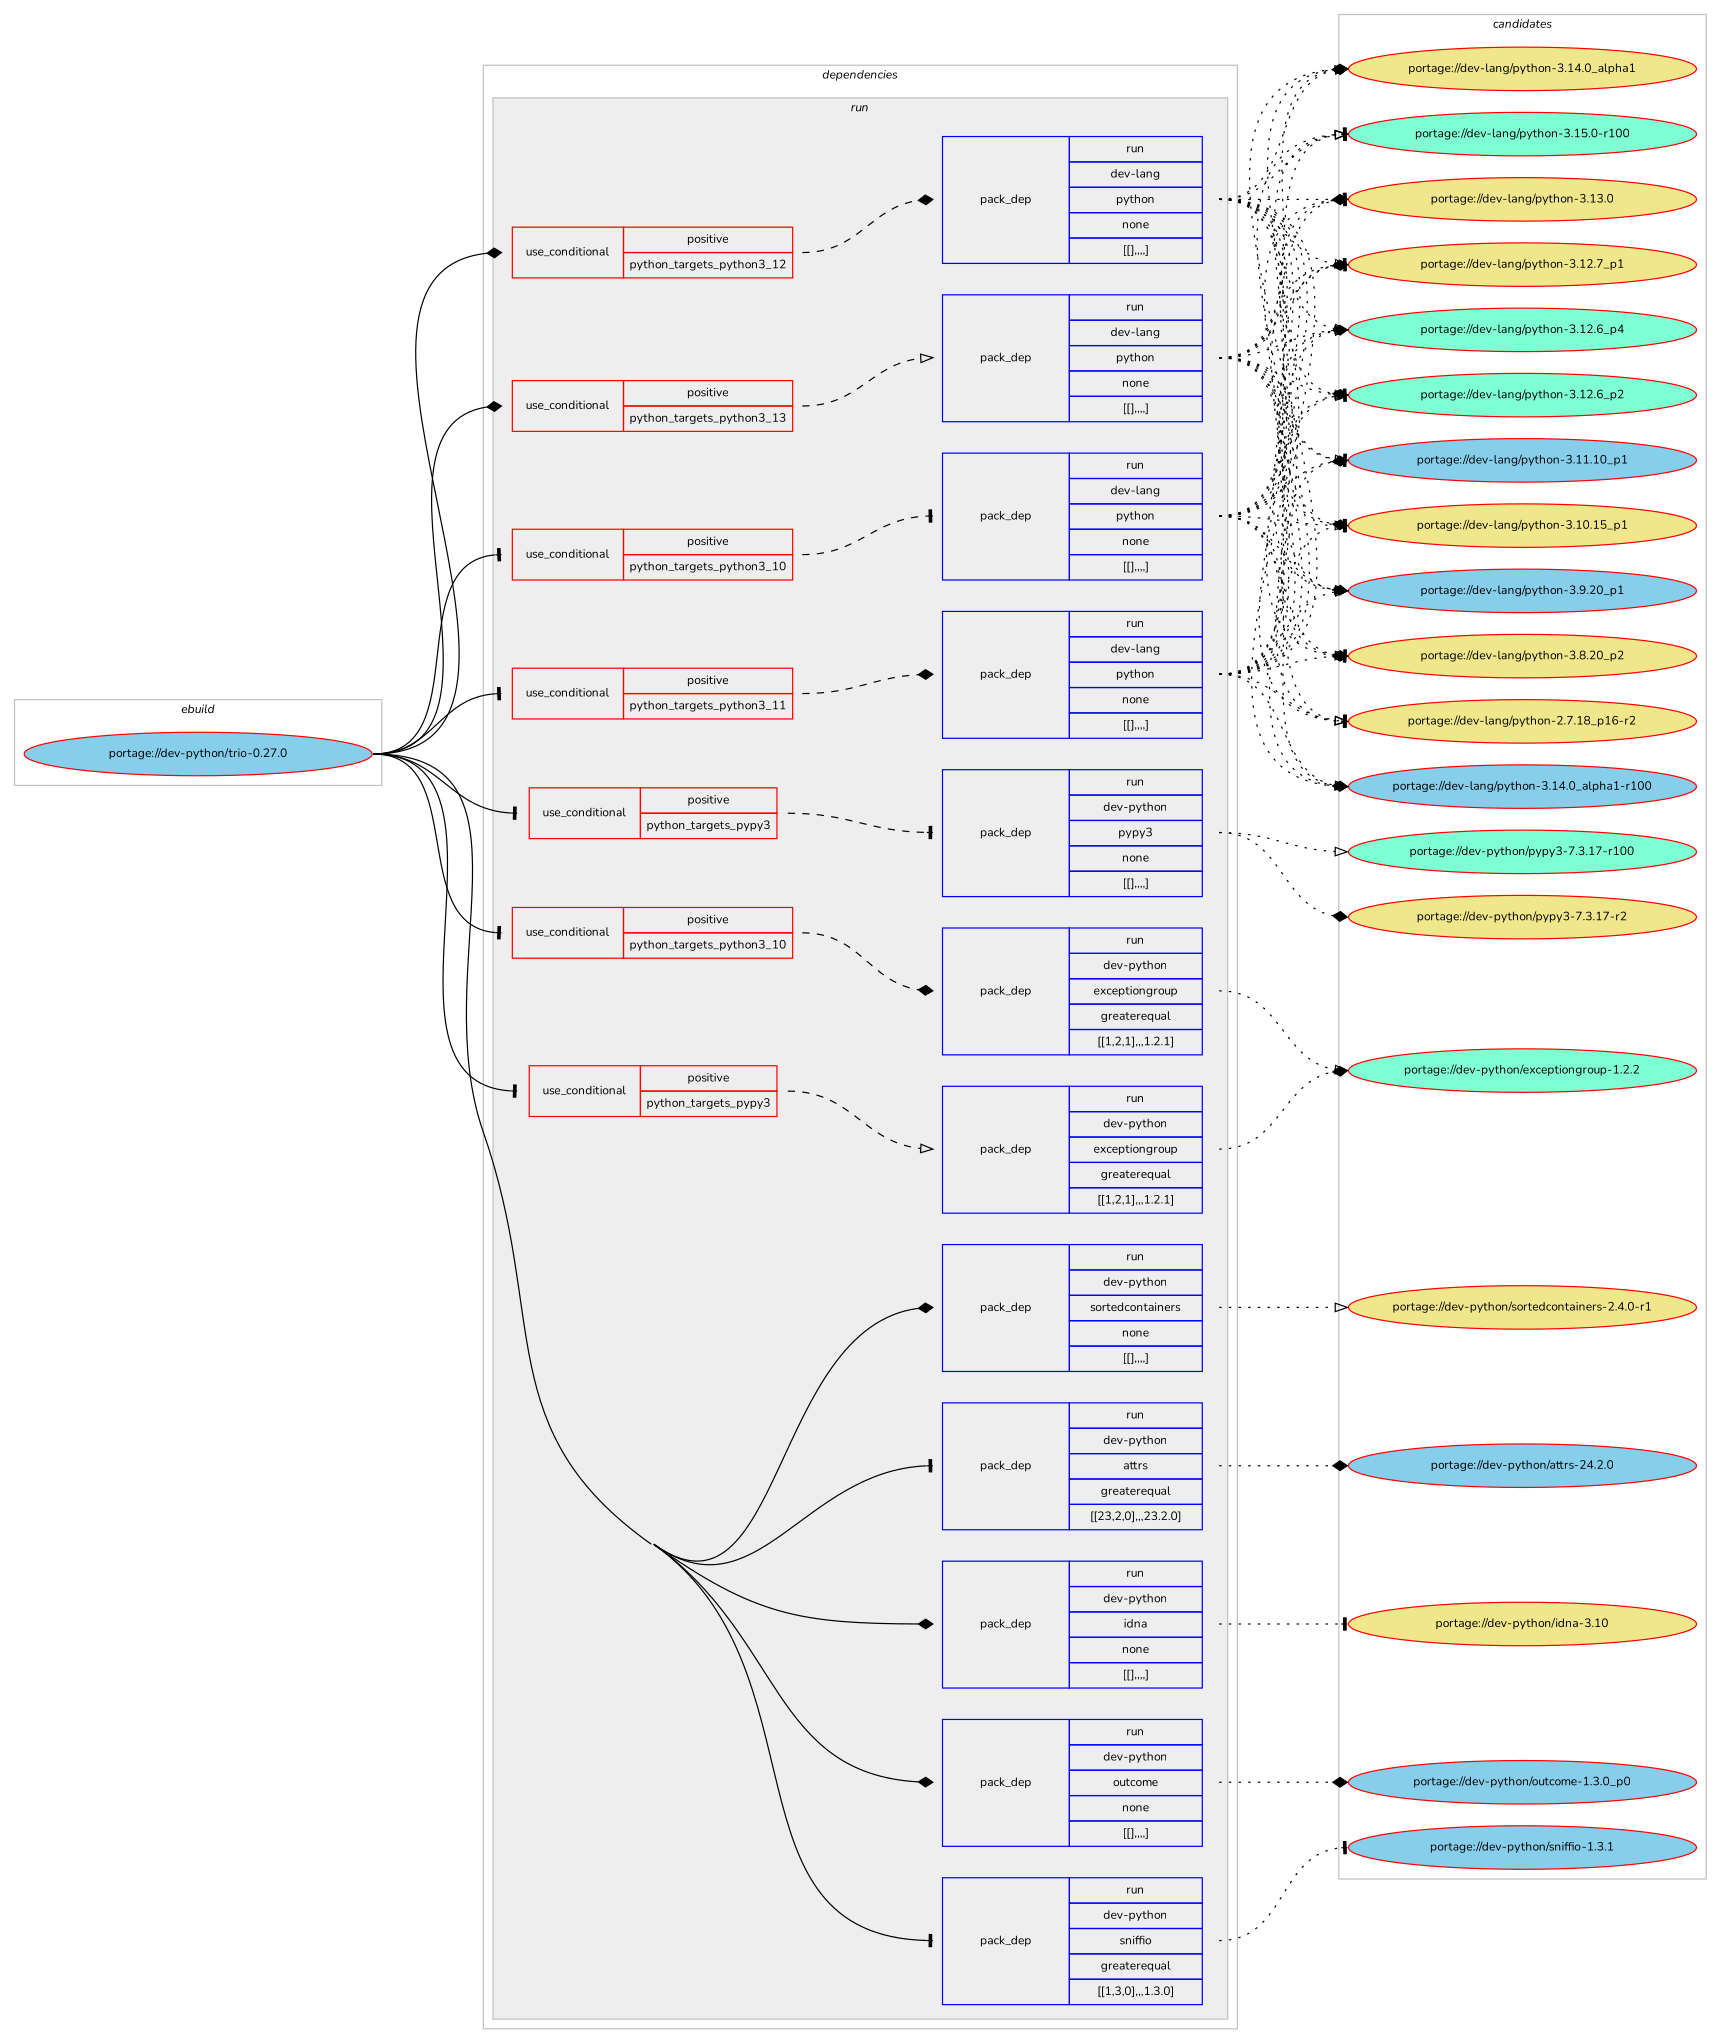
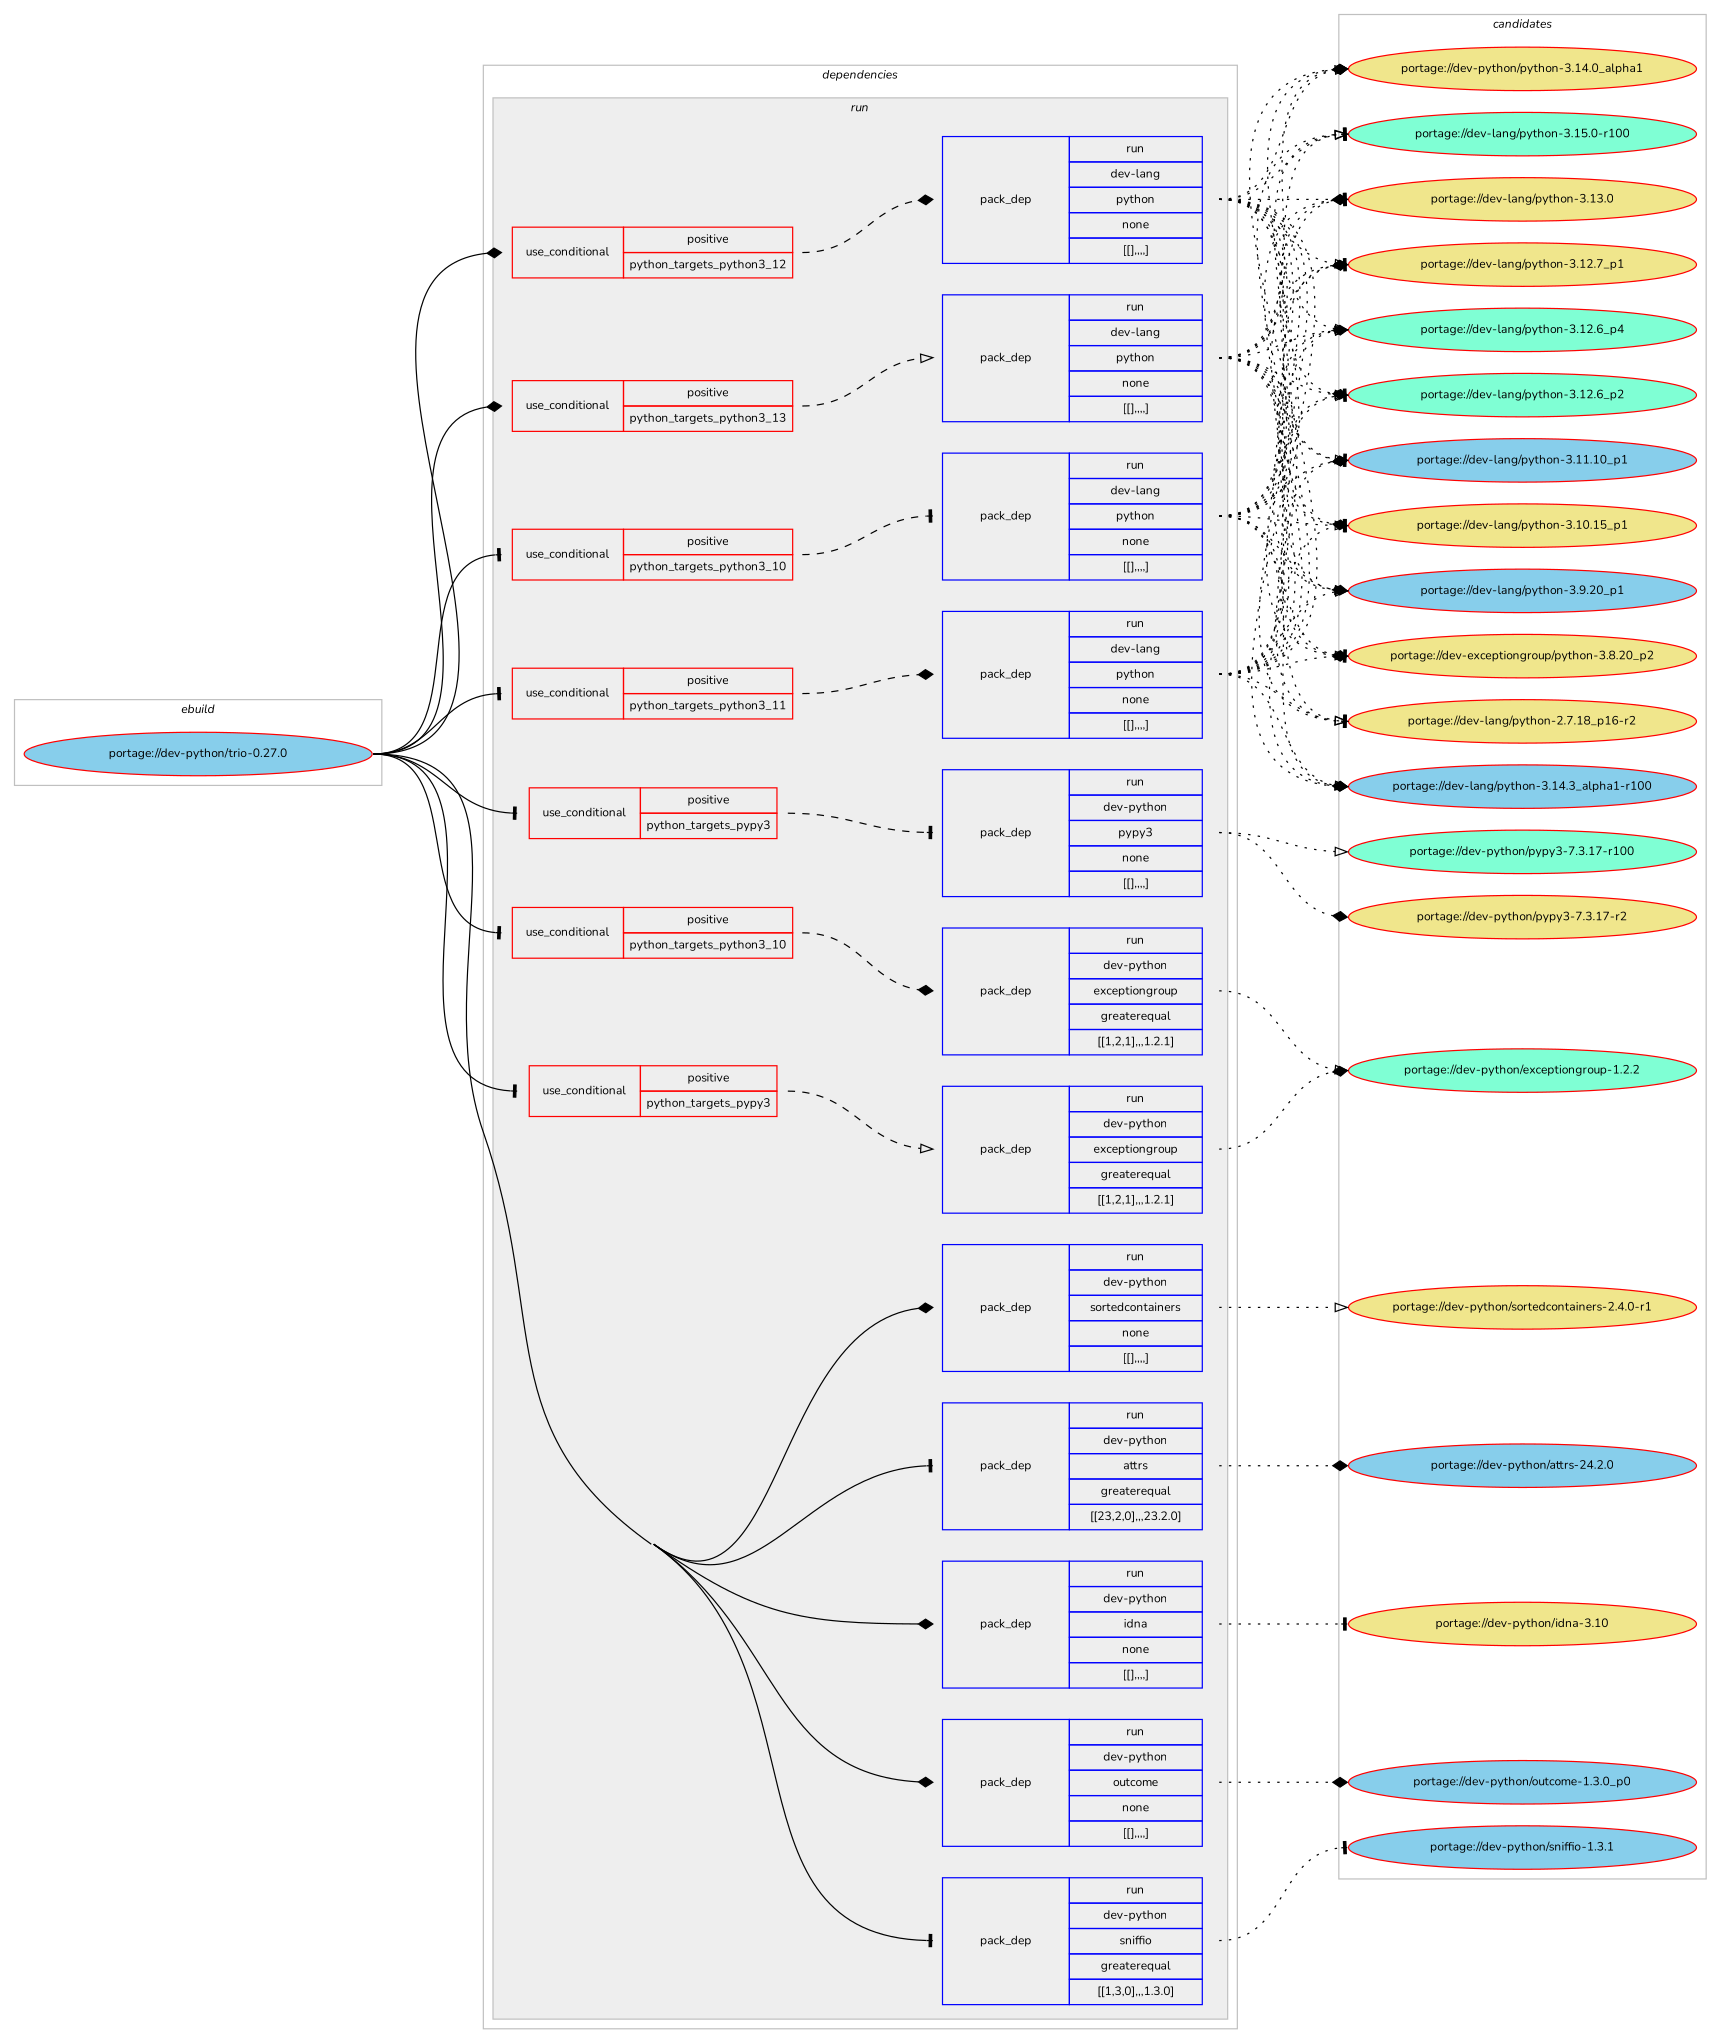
node "portage://dev-lang/python-3.14.0_alpha1": label "portage://dev-lang/python-3.14.0_alpha1" -> "portage://dev-python/python-3.14.0_alpha1"
node "portage://dev-lang/python-3.8.20_p2": label "portage://dev-lang/python-3.8.20_p2" -> "portage://dev-exceptiongroup/python-3.8.20_p2"
node "portage://dev-lang/python-3.14.0_alpha1-r100": label "portage://dev-lang/python-3.14.0_alpha1-r100" -> "portage://dev-lang/python-3.14.3_alpha1-r100"
